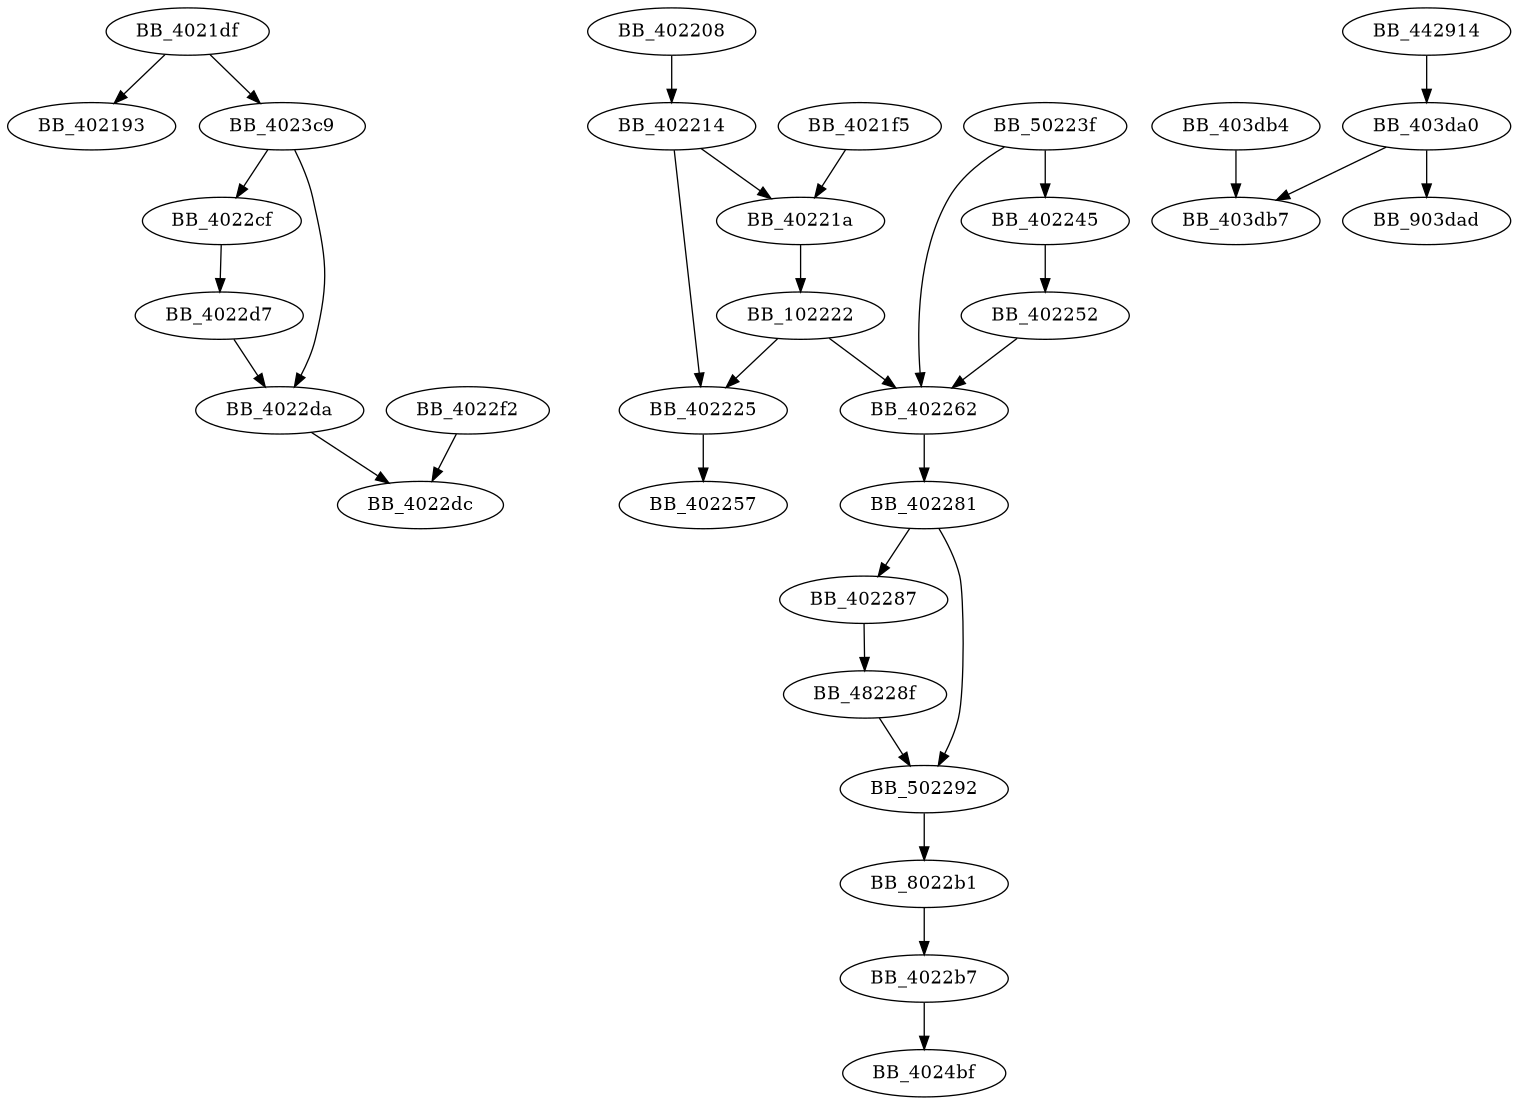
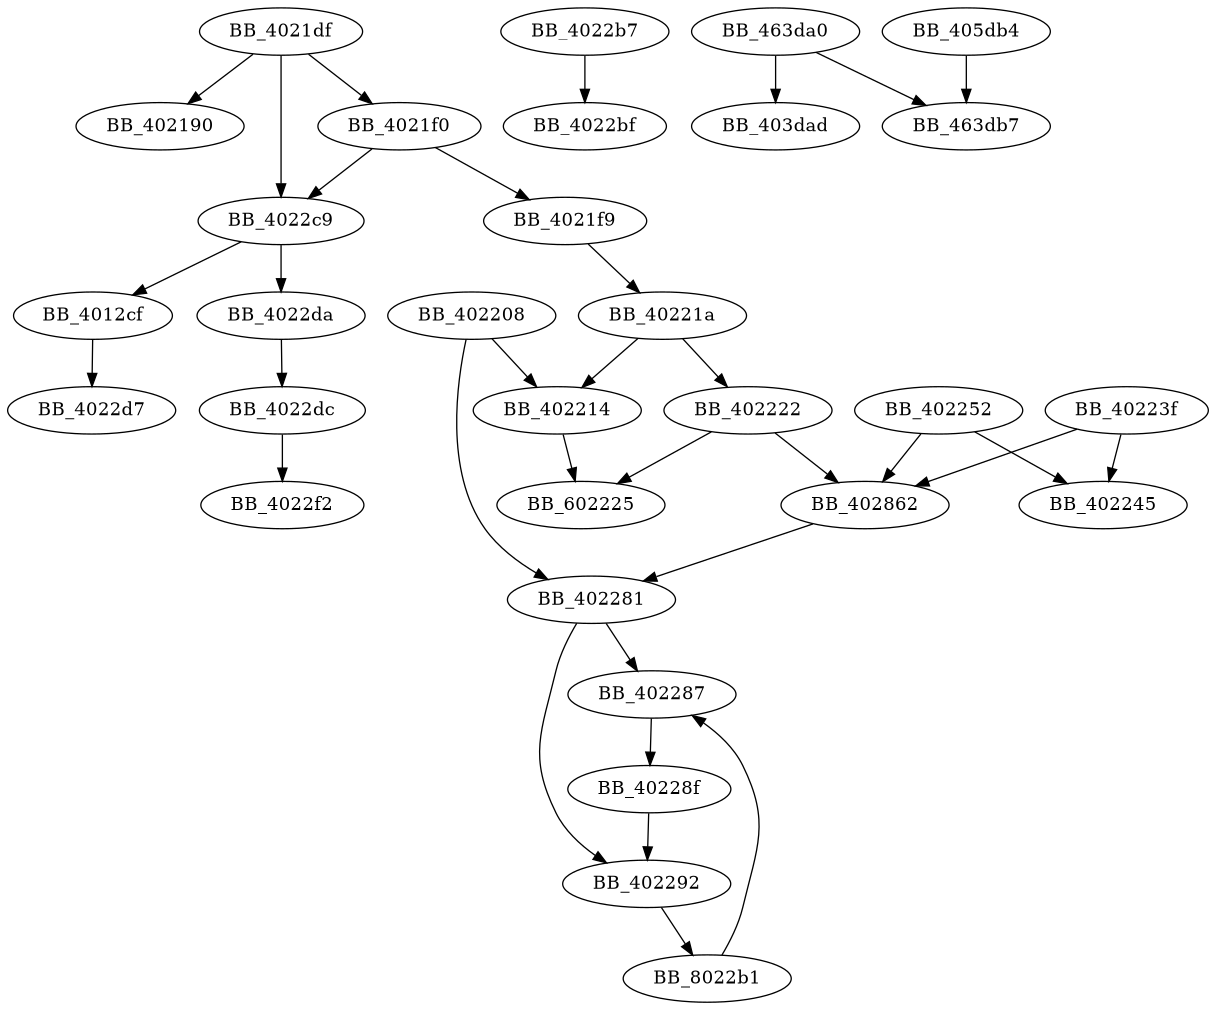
node "BB_442914": removed
node "BB_402193": label "BB_402193" -> "BB_402190"
node "BB_4023c9": label "BB_4023c9" -> "BB_4022c9"
node "BB_4021f0": added
node "BB_4021f5": label "BB_4021f5" -> "BB_4021f9"
node "BB_50223f": label "BB_50223f" -> "BB_40223f"
node "BB_403db4": label "BB_403db4" -> "BB_405db4"
node "BB_403da0": label "BB_403da0" -> "BB_463da0"
edge "BB_402214" -> "BB_40221a": reversed
node "BB_4022cf": label "BB_4022cf" -> "BB_4012cf"
node "BB_403db7": label "BB_403db7" -> "BB_463db7"
node "BB_903dad": label "BB_903dad" -> "BB_403dad"
edge "BB_402245" -> "BB_402252": reversed
node "BB_102222": label "BB_102222" -> "BB_402222"
edge "BB_4022d7" -> "BB_4022da": removed
node "BB_402225": label "BB_402225" -> "BB_602225"
node "BB_402262": label "BB_402262" -> "BB_402862"
edge "BB_4022f2" -> "BB_4022dc": reversed
edge "BB_402208" -> "BB_402281": added
node "BB_402257": removed
node "BB_48228f": label "BB_48228f" -> "BB_40228f"
node "BB_502292": label "BB_502292" -> "BB_402292"
edge "BB_8022b1" -> "BB_4022b7": now "BB_8022b1" -> "BB_402287"
node "BB_4024bf": label "BB_4024bf" -> "BB_4022bf"
